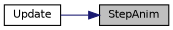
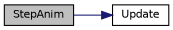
edge "Update" -> "StepAnim": reversed
